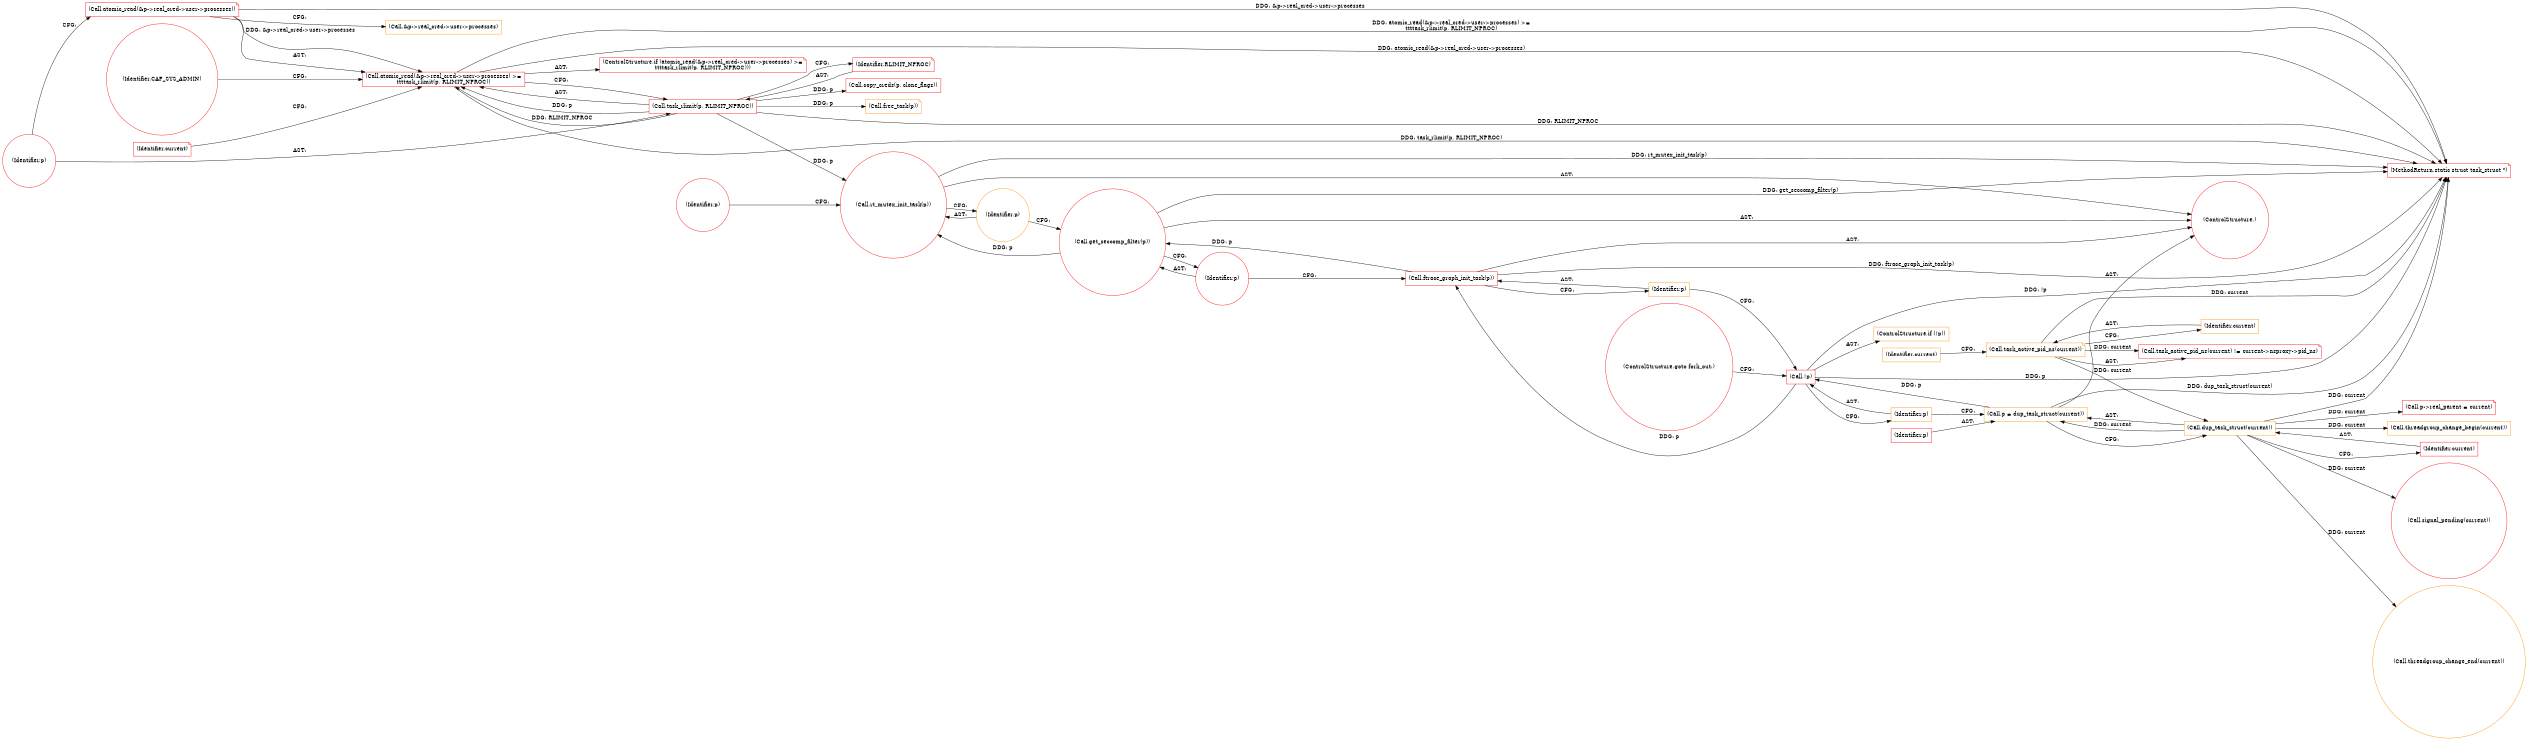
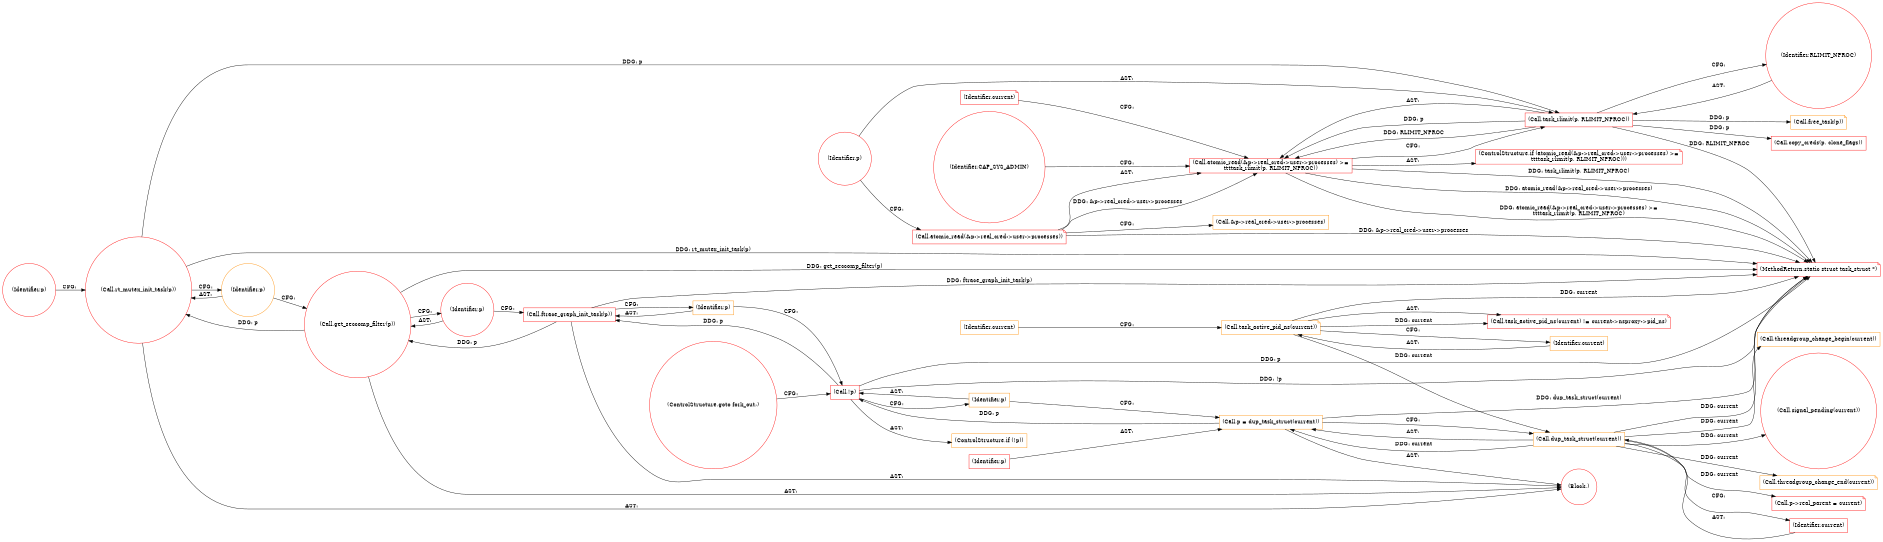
node "(Identifier,RLIMIT_NPROC)": shape note -> circle
edge "(Call,task_rlimit(p, RLIMIT_NPROC))" -> "(Call,rt_mutex_init_task(p))": reversed
node "(ControlStructure,)": label "(ControlStructure,)" -> "(Block,)"
node "(Call,threadgroup_change_end(current))": shape circle -> note
